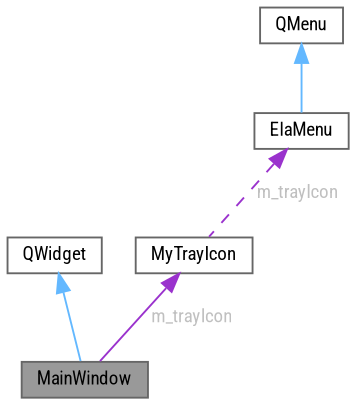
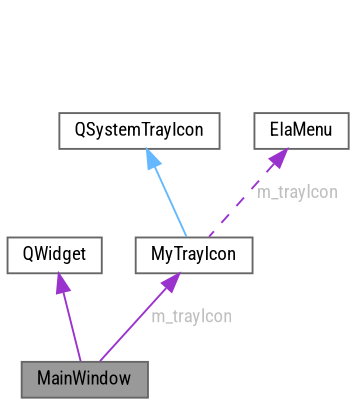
node "QMenu": removed
node "QSystemTrayIcon": added
edge "MainWindow" -> "QWidget": color steelblue1 -> darkorchid3
